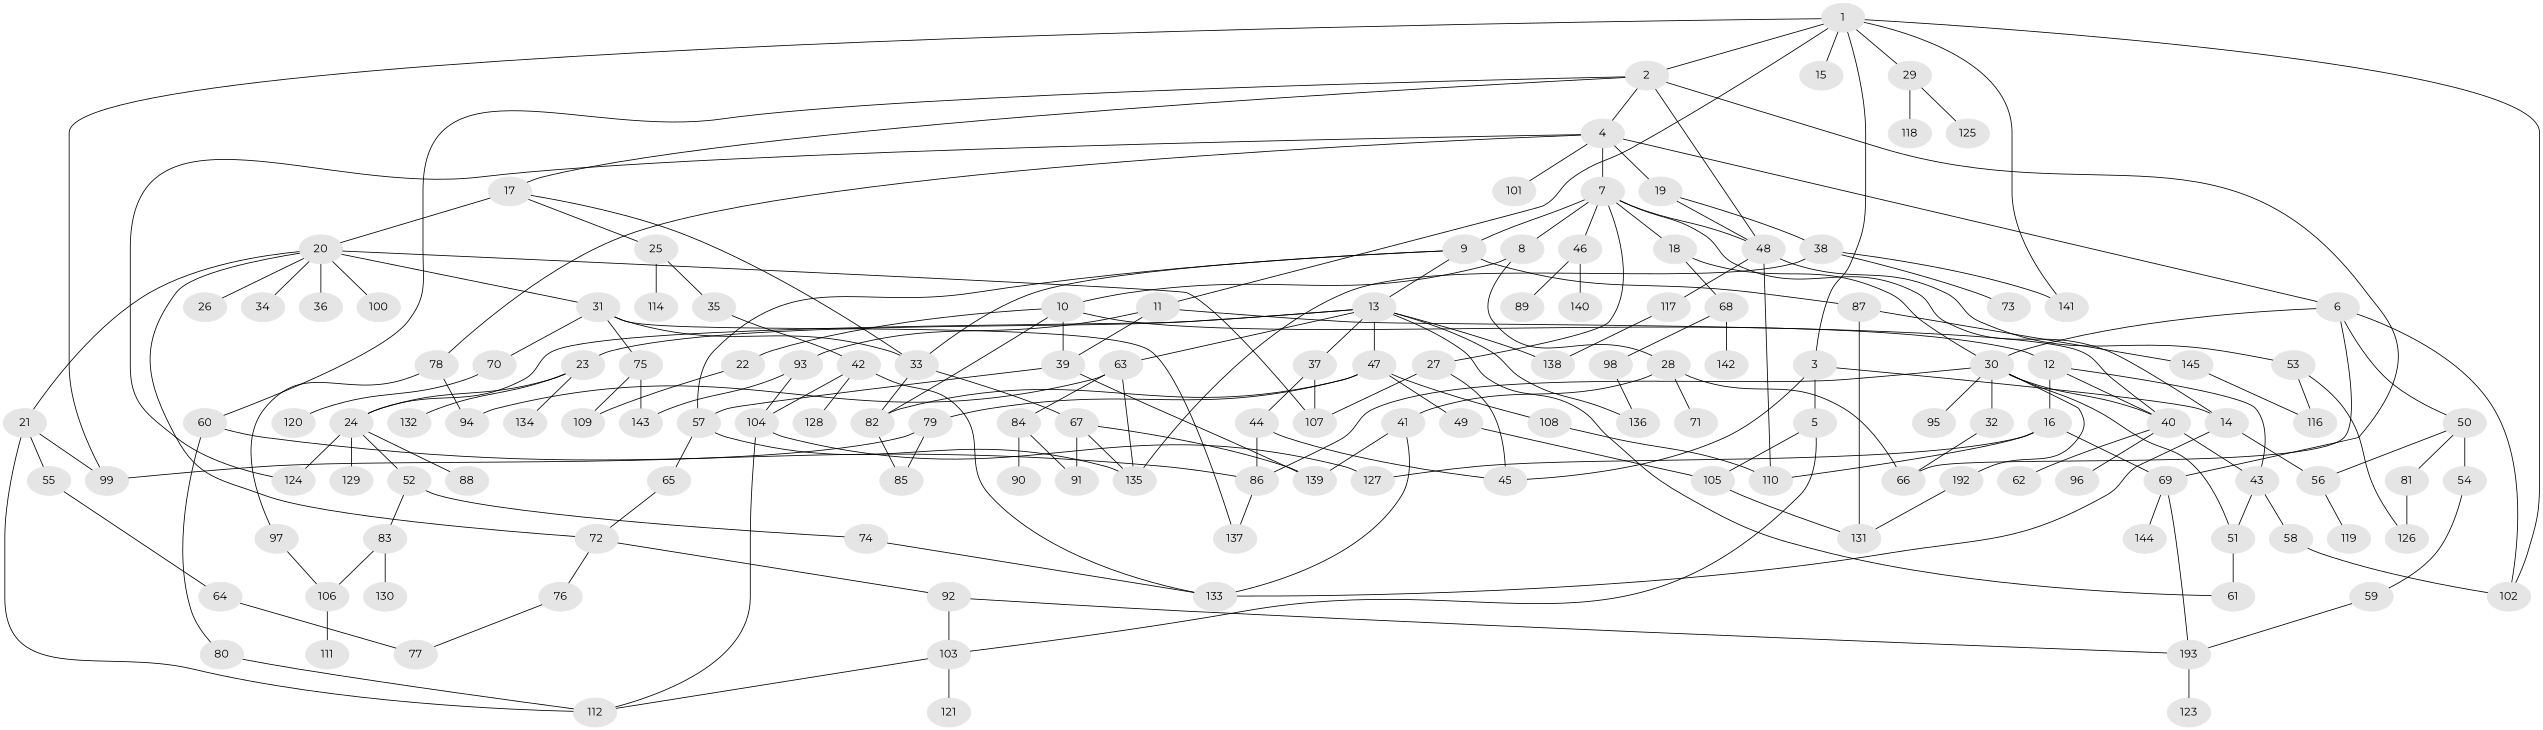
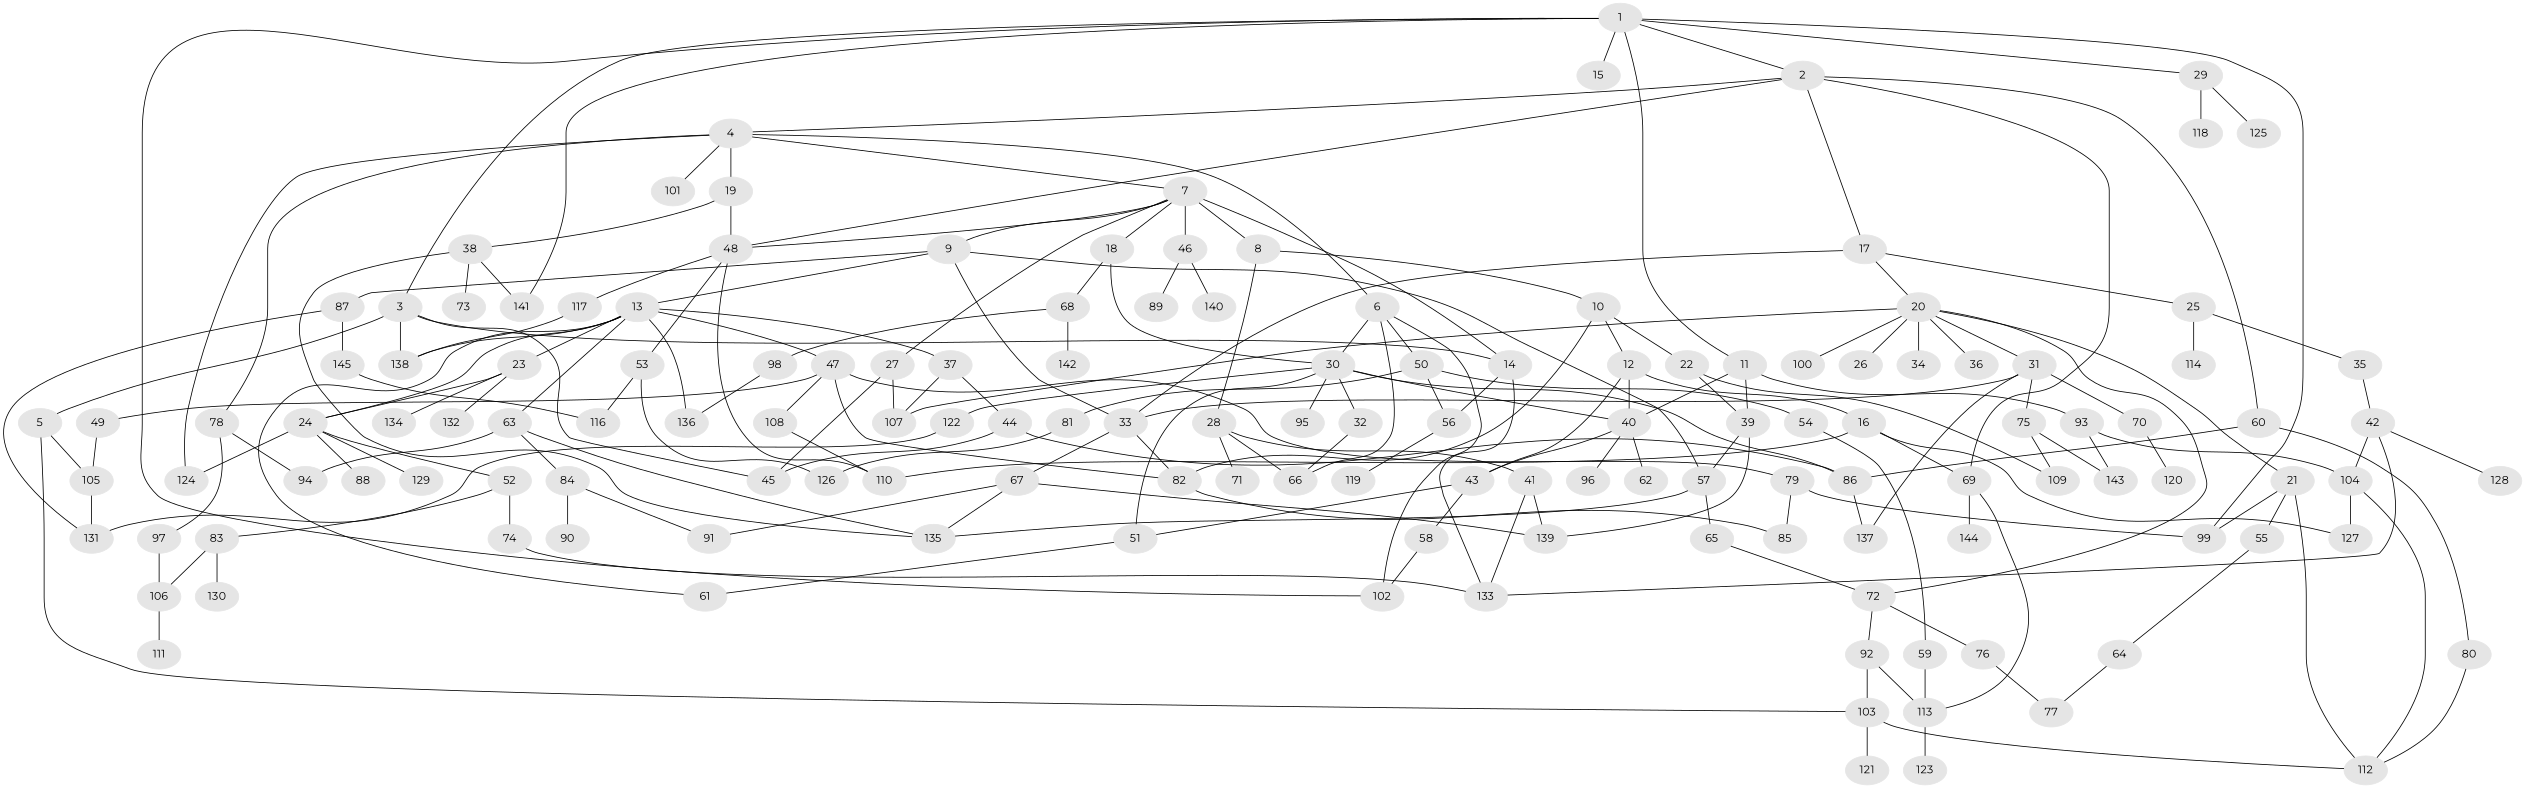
edge "3" -- "138": added
edge "10" -- "39": now "22" -- "39"
node "192": label "192" -> "122"
node "193": label "193" -> "113"
